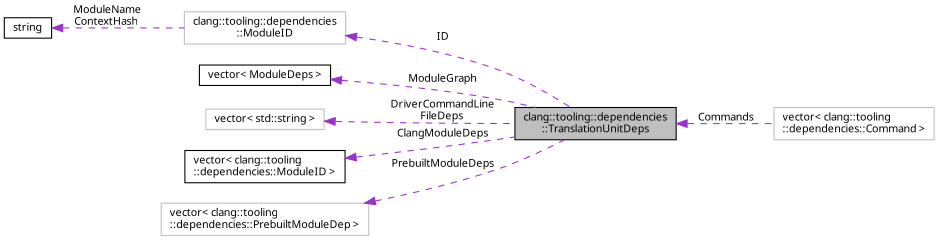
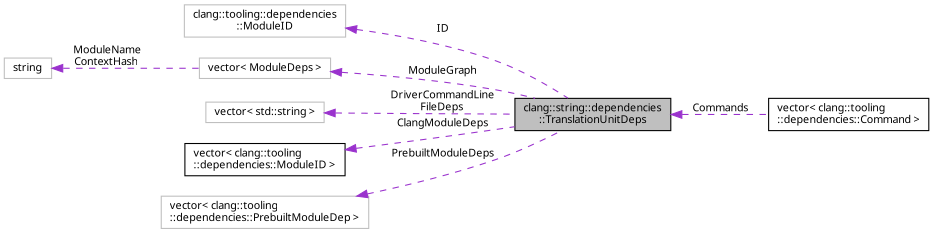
node "string": color black -> grey75
edge "clang::tooling::dependencies ::ModuleID" -> "string": now "vector< ModuleDeps >" -> "string"
node "vector< ModuleDeps >": color black -> grey75
node "clang::tooling::dependencies ::TranslationUnitDeps": label "clang::tooling::dependencies ::TranslationUnitDeps" -> "clang::string::dependencies ::TranslationUnitDeps"
node "vector< clang::tooling ::dependencies::Command >": color grey75 -> black
